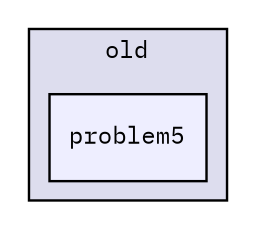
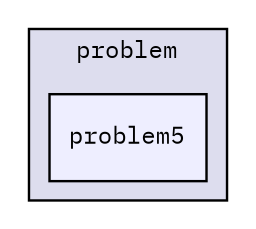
cluster "old": label "old" -> "problem"
